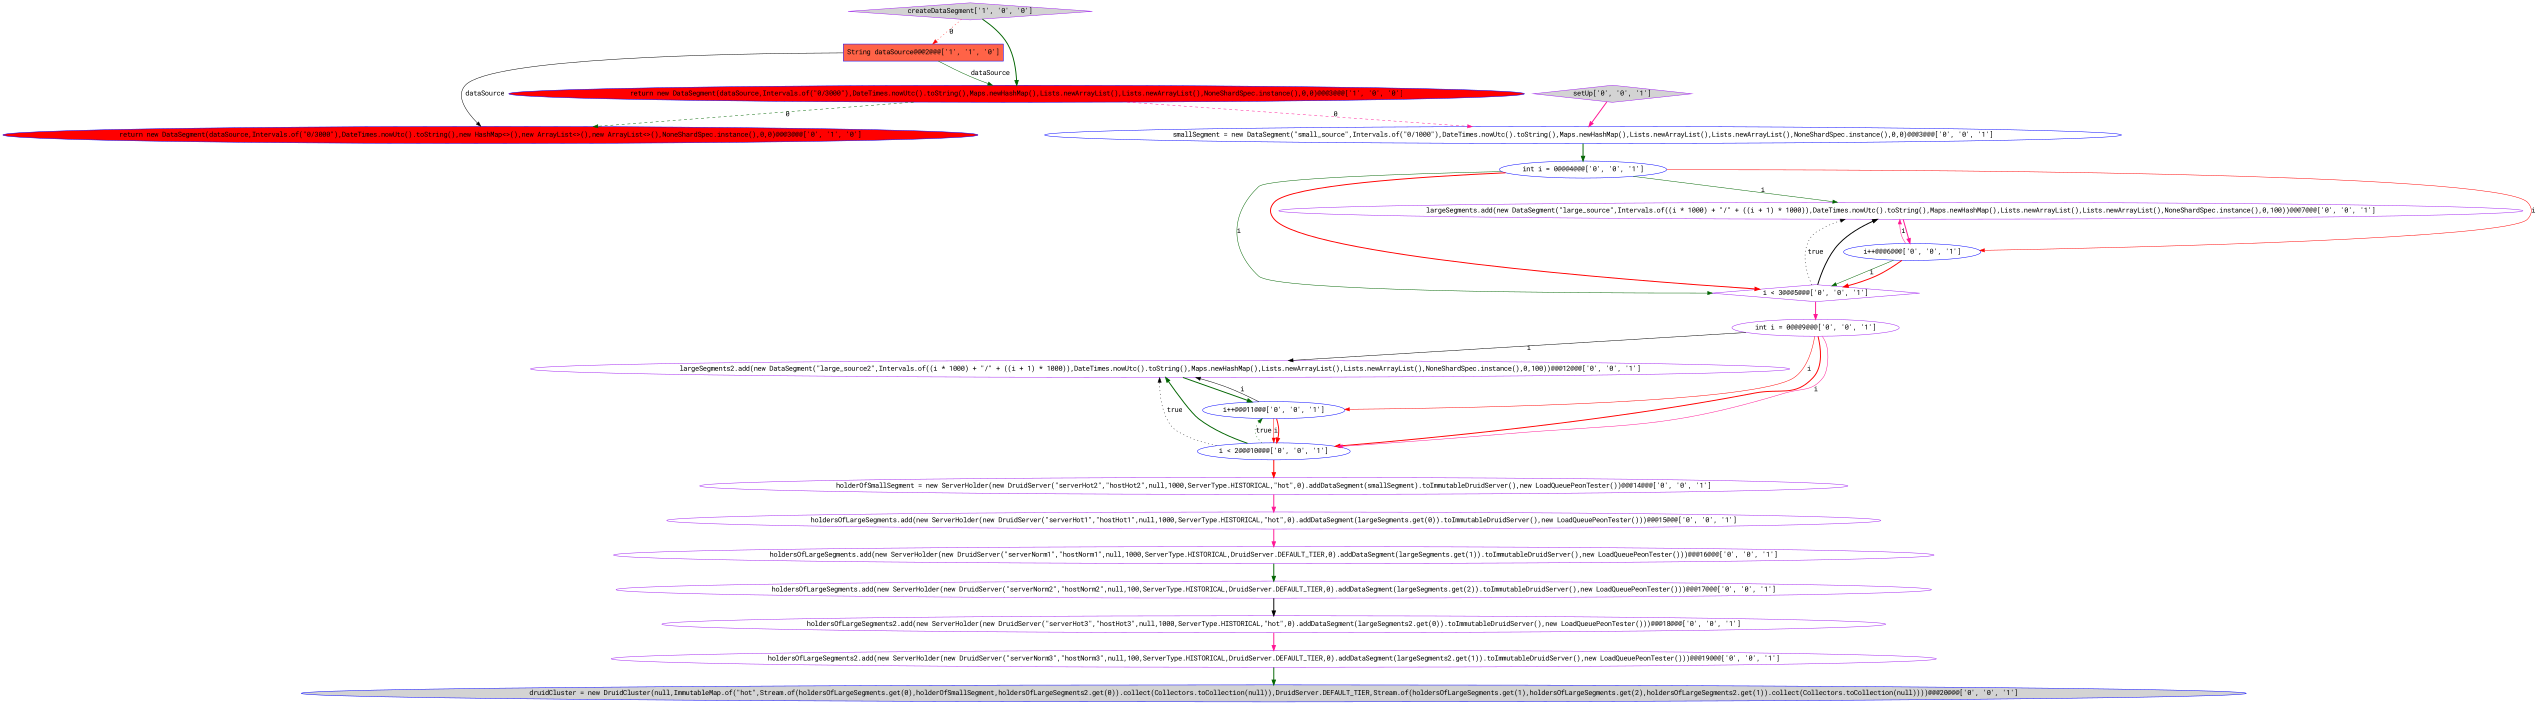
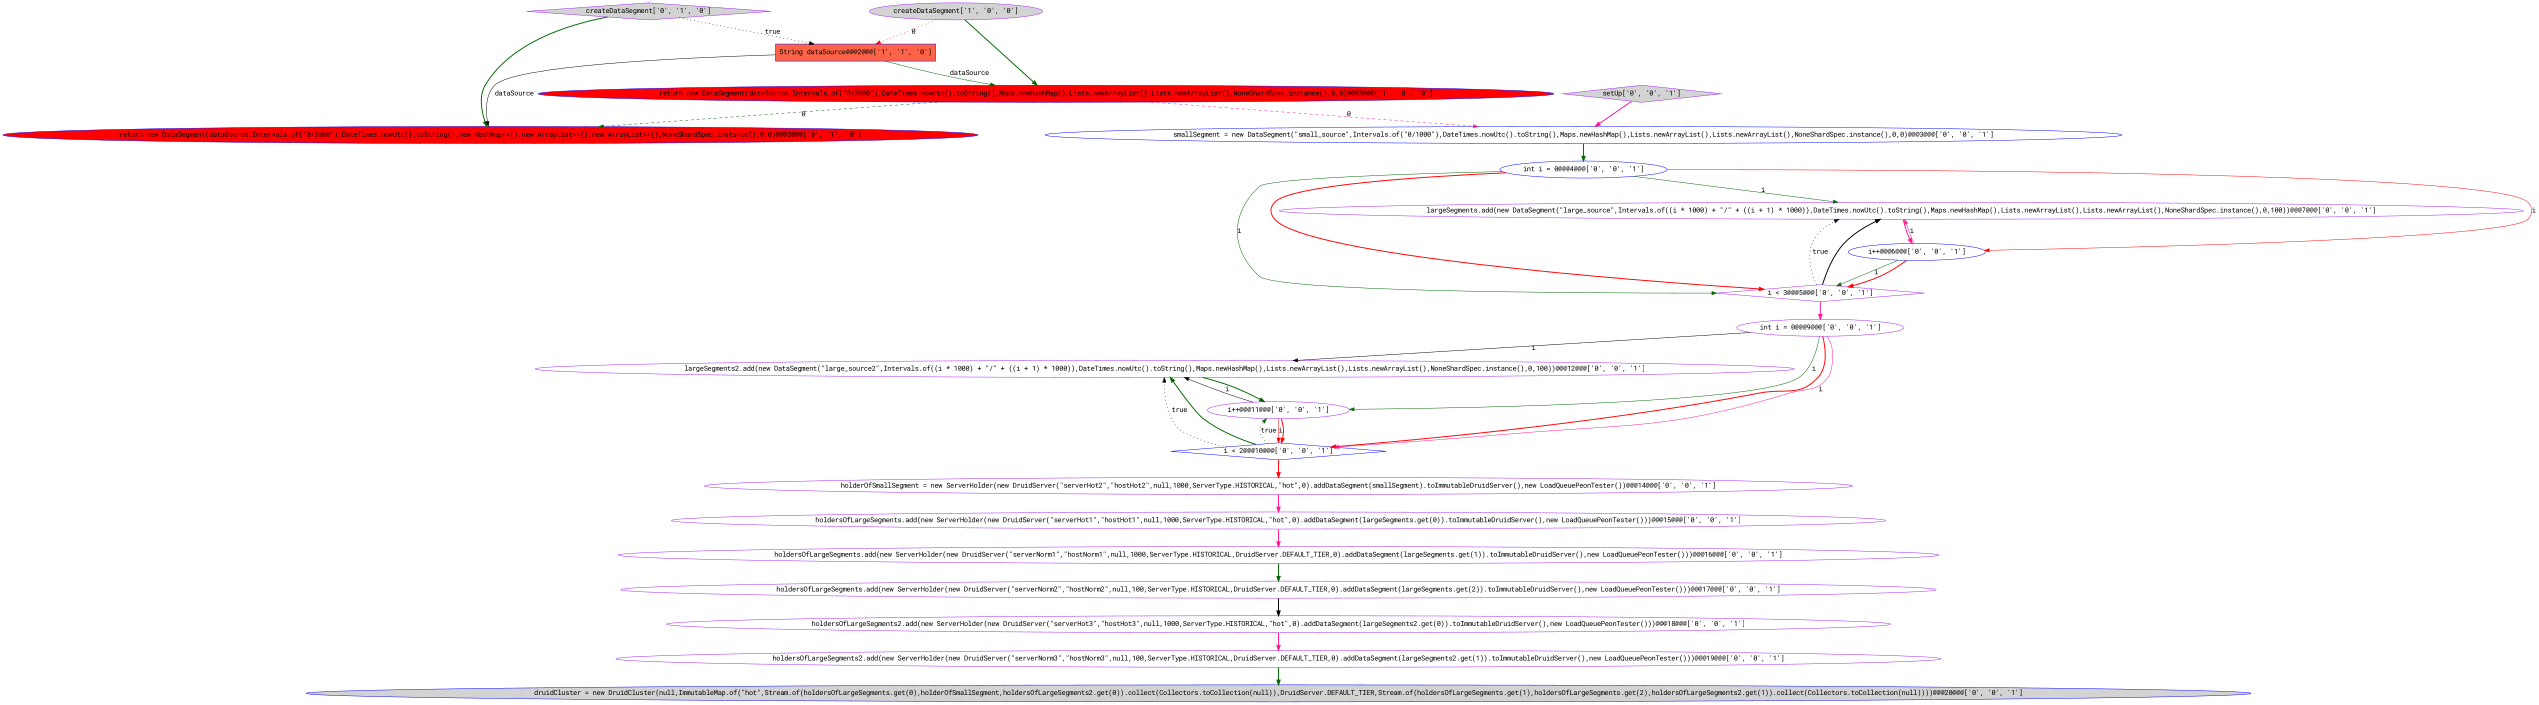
node "createDataSegment['0', '1', '0']": added
node "createDataSegment['1', '0', '0']": shape diamond -> ellipse
edge "int i = 0@@@9@@@['0', '0', '1']" -> "i++@@@11@@@['0', '0', '1']": color red -> darkgreen
node "i++@@@11@@@['0', '0', '1']": color blue -> purple
node "i < 2@@@10@@@['0', '0', '1']": shape ellipse -> diamond
